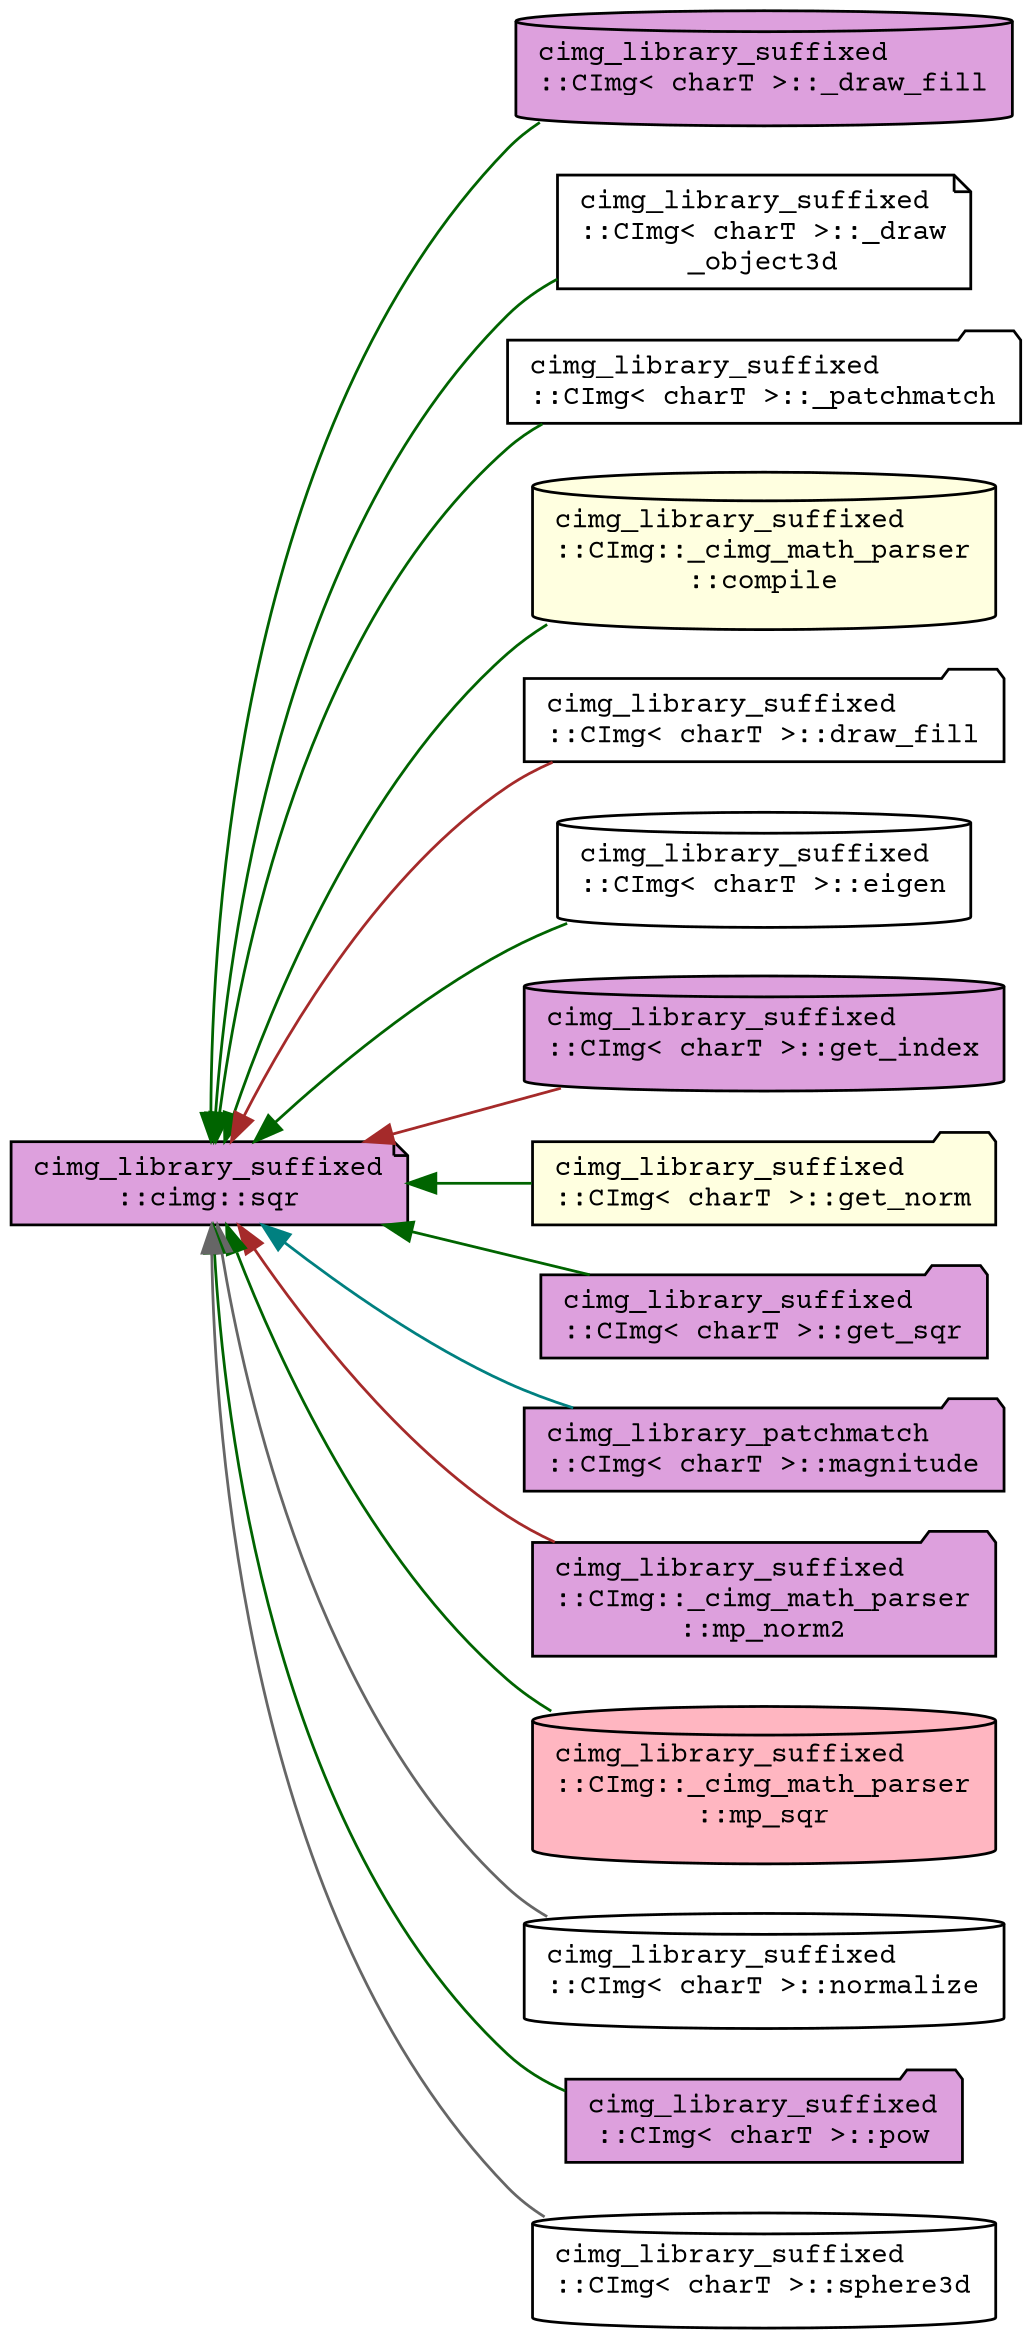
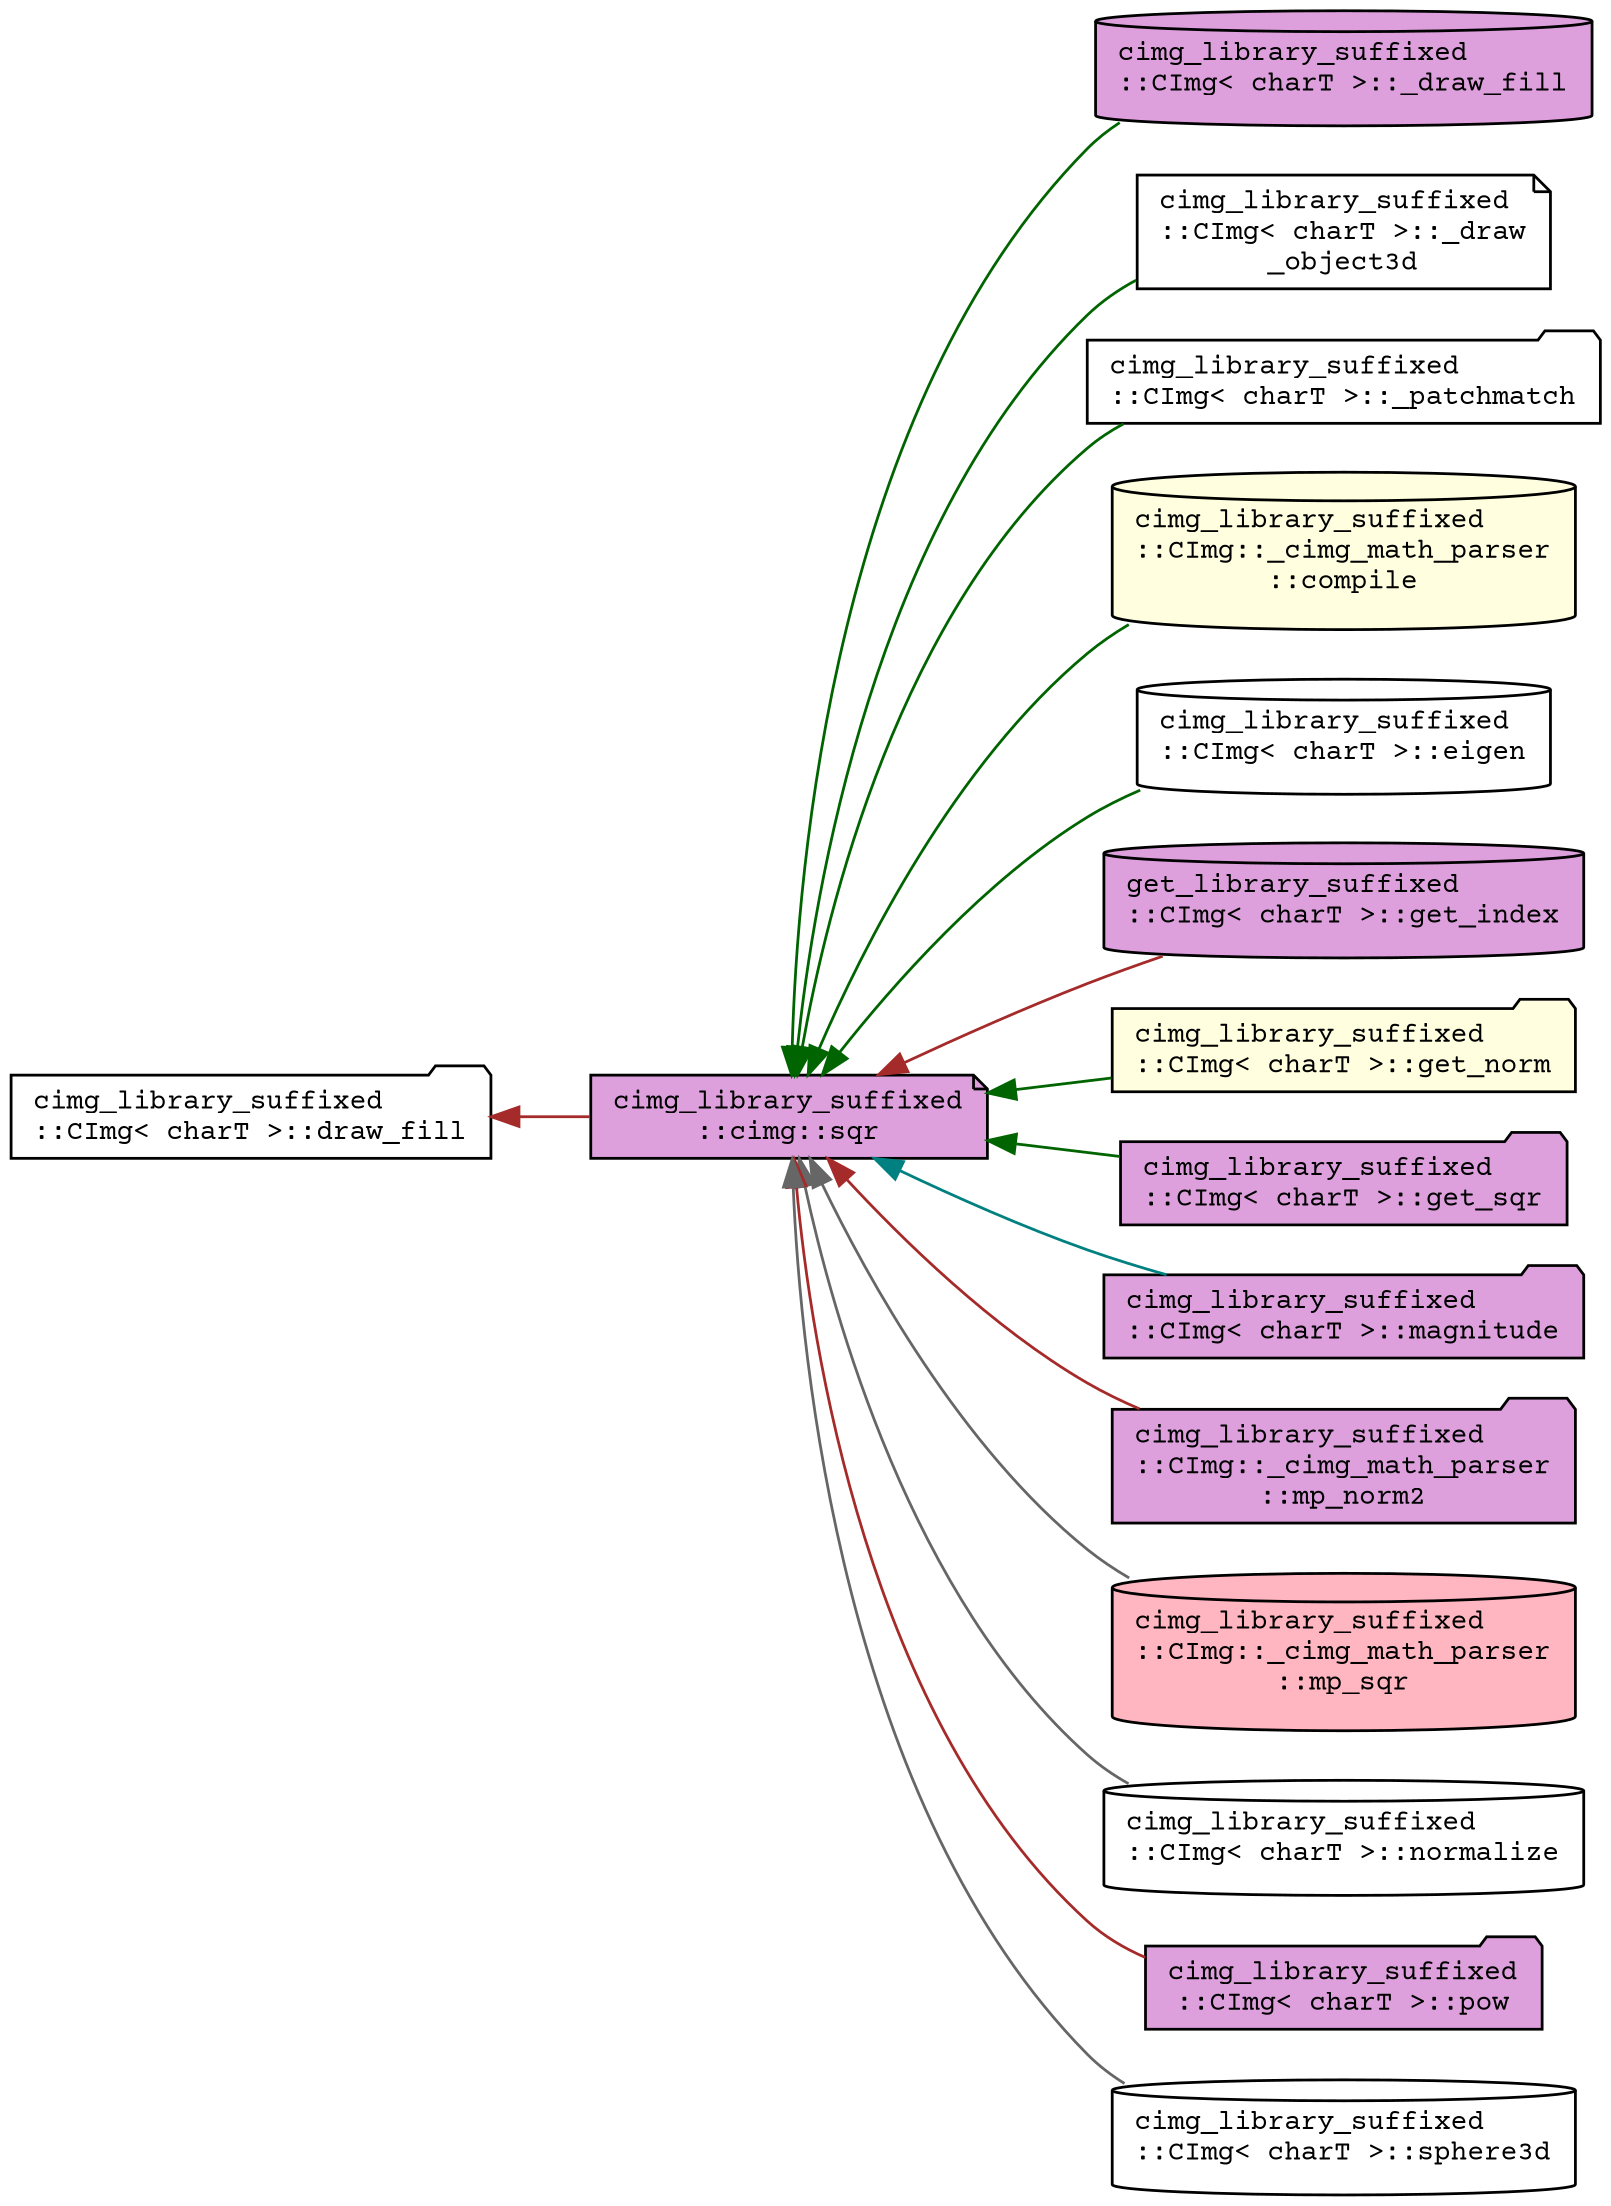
edge "cimg_library_suffixed ::CImg< charT >::draw_fill" -> "cimg_library_suffixed ::cimg::sqr": reversed
node "cimg_library_suffixed ::CImg< charT >::get_index": label "cimg_library_suffixed ::CImg< charT >::get_index" -> "get_library_suffixed ::CImg< charT >::get_index"
node "cimg_library_patchmatch ::CImg< charT >::magnitude": label "cimg_library_patchmatch ::CImg< charT >::magnitude" -> "cimg_library_suffixed ::CImg< charT >::magnitude"
edge "cimg_library_suffixed ::CImg::_cimg_math_parser ::mp_sqr" -> "cimg_library_suffixed ::cimg::sqr": color darkgreen -> gray40
edge "cimg_library_suffixed ::CImg< charT >::pow" -> "cimg_library_suffixed ::cimg::sqr": color darkgreen -> brown
